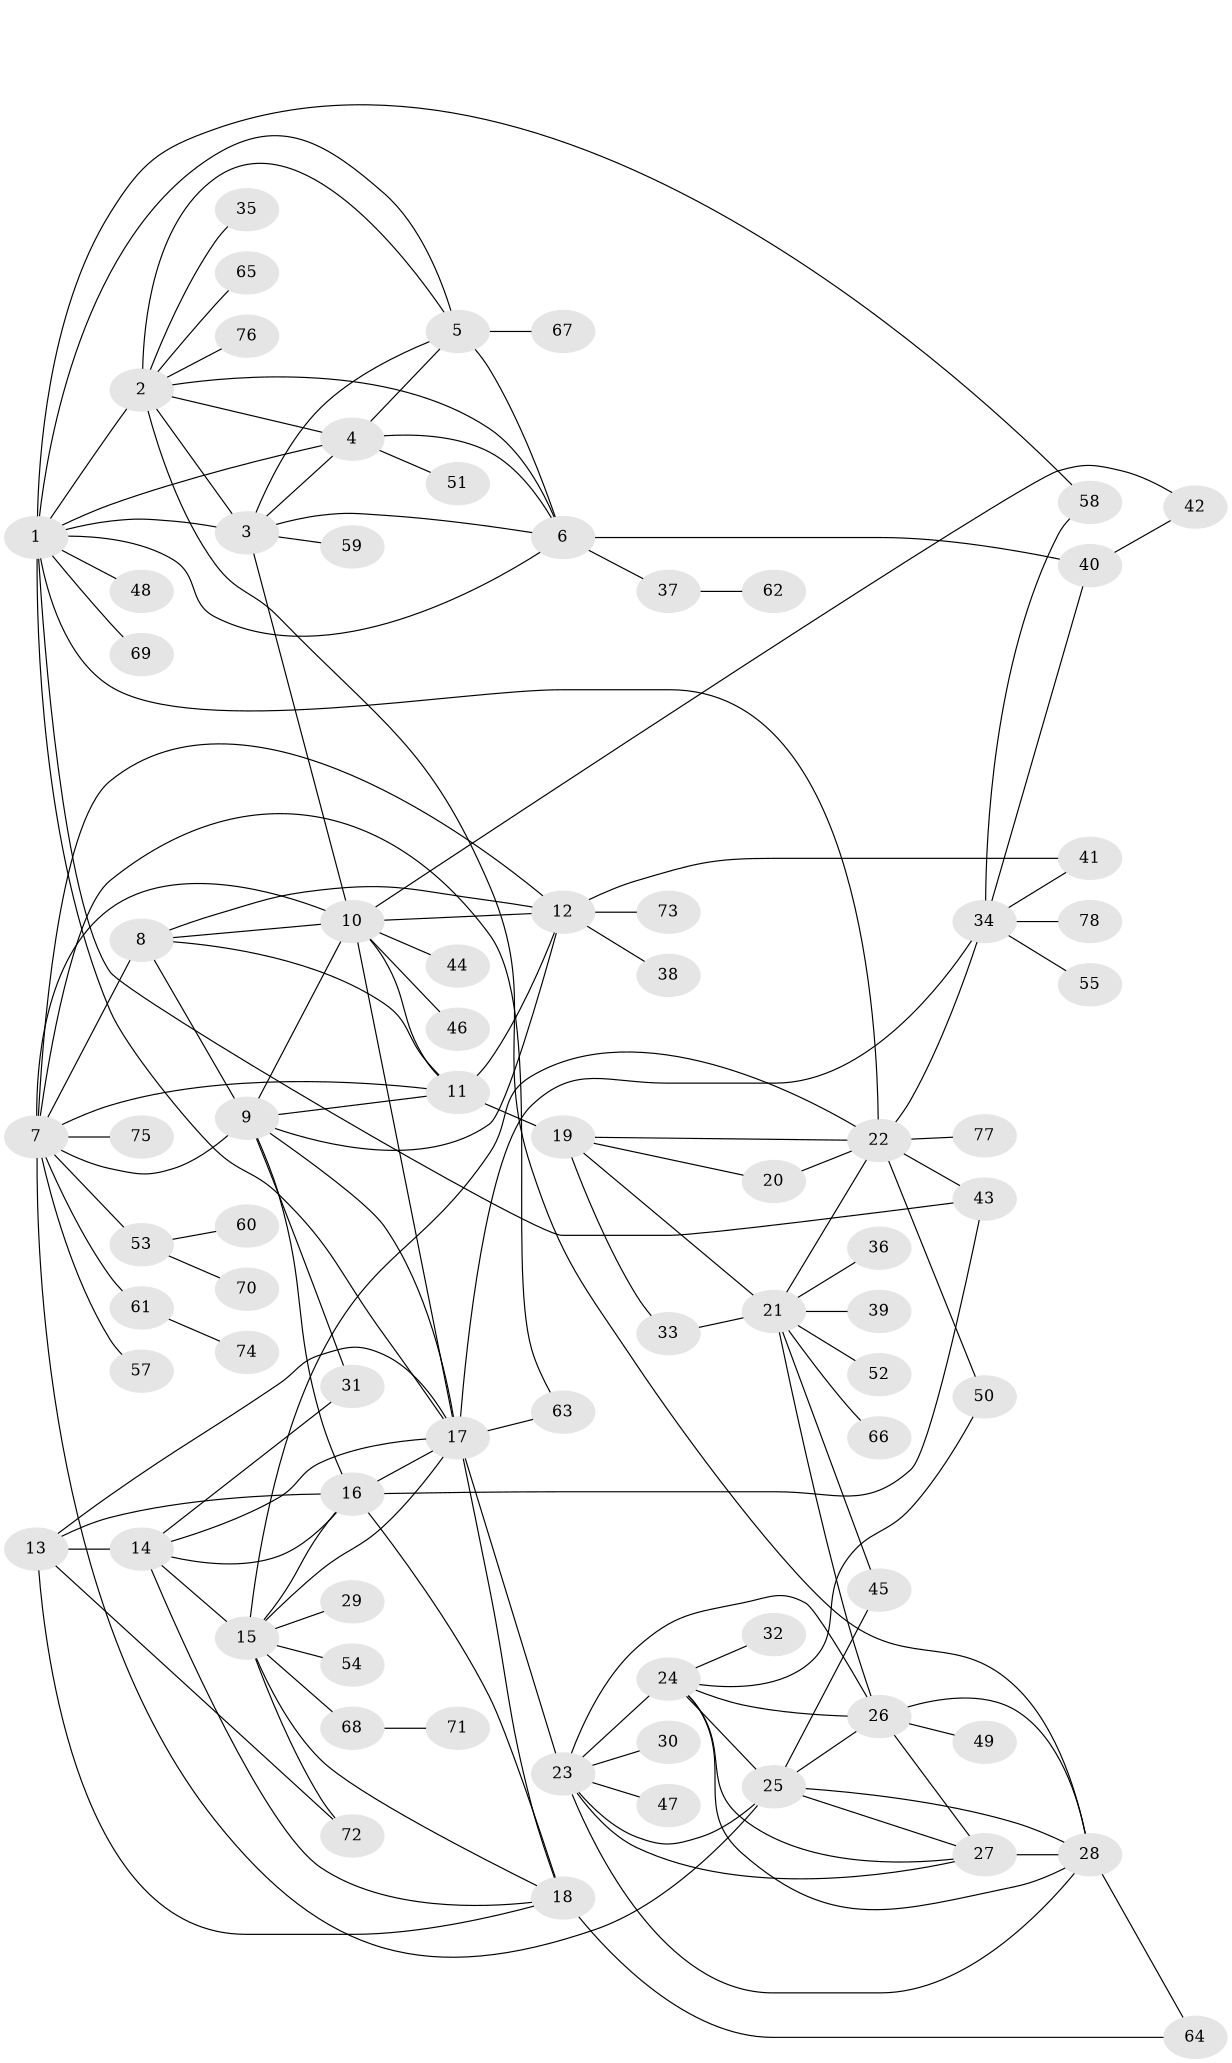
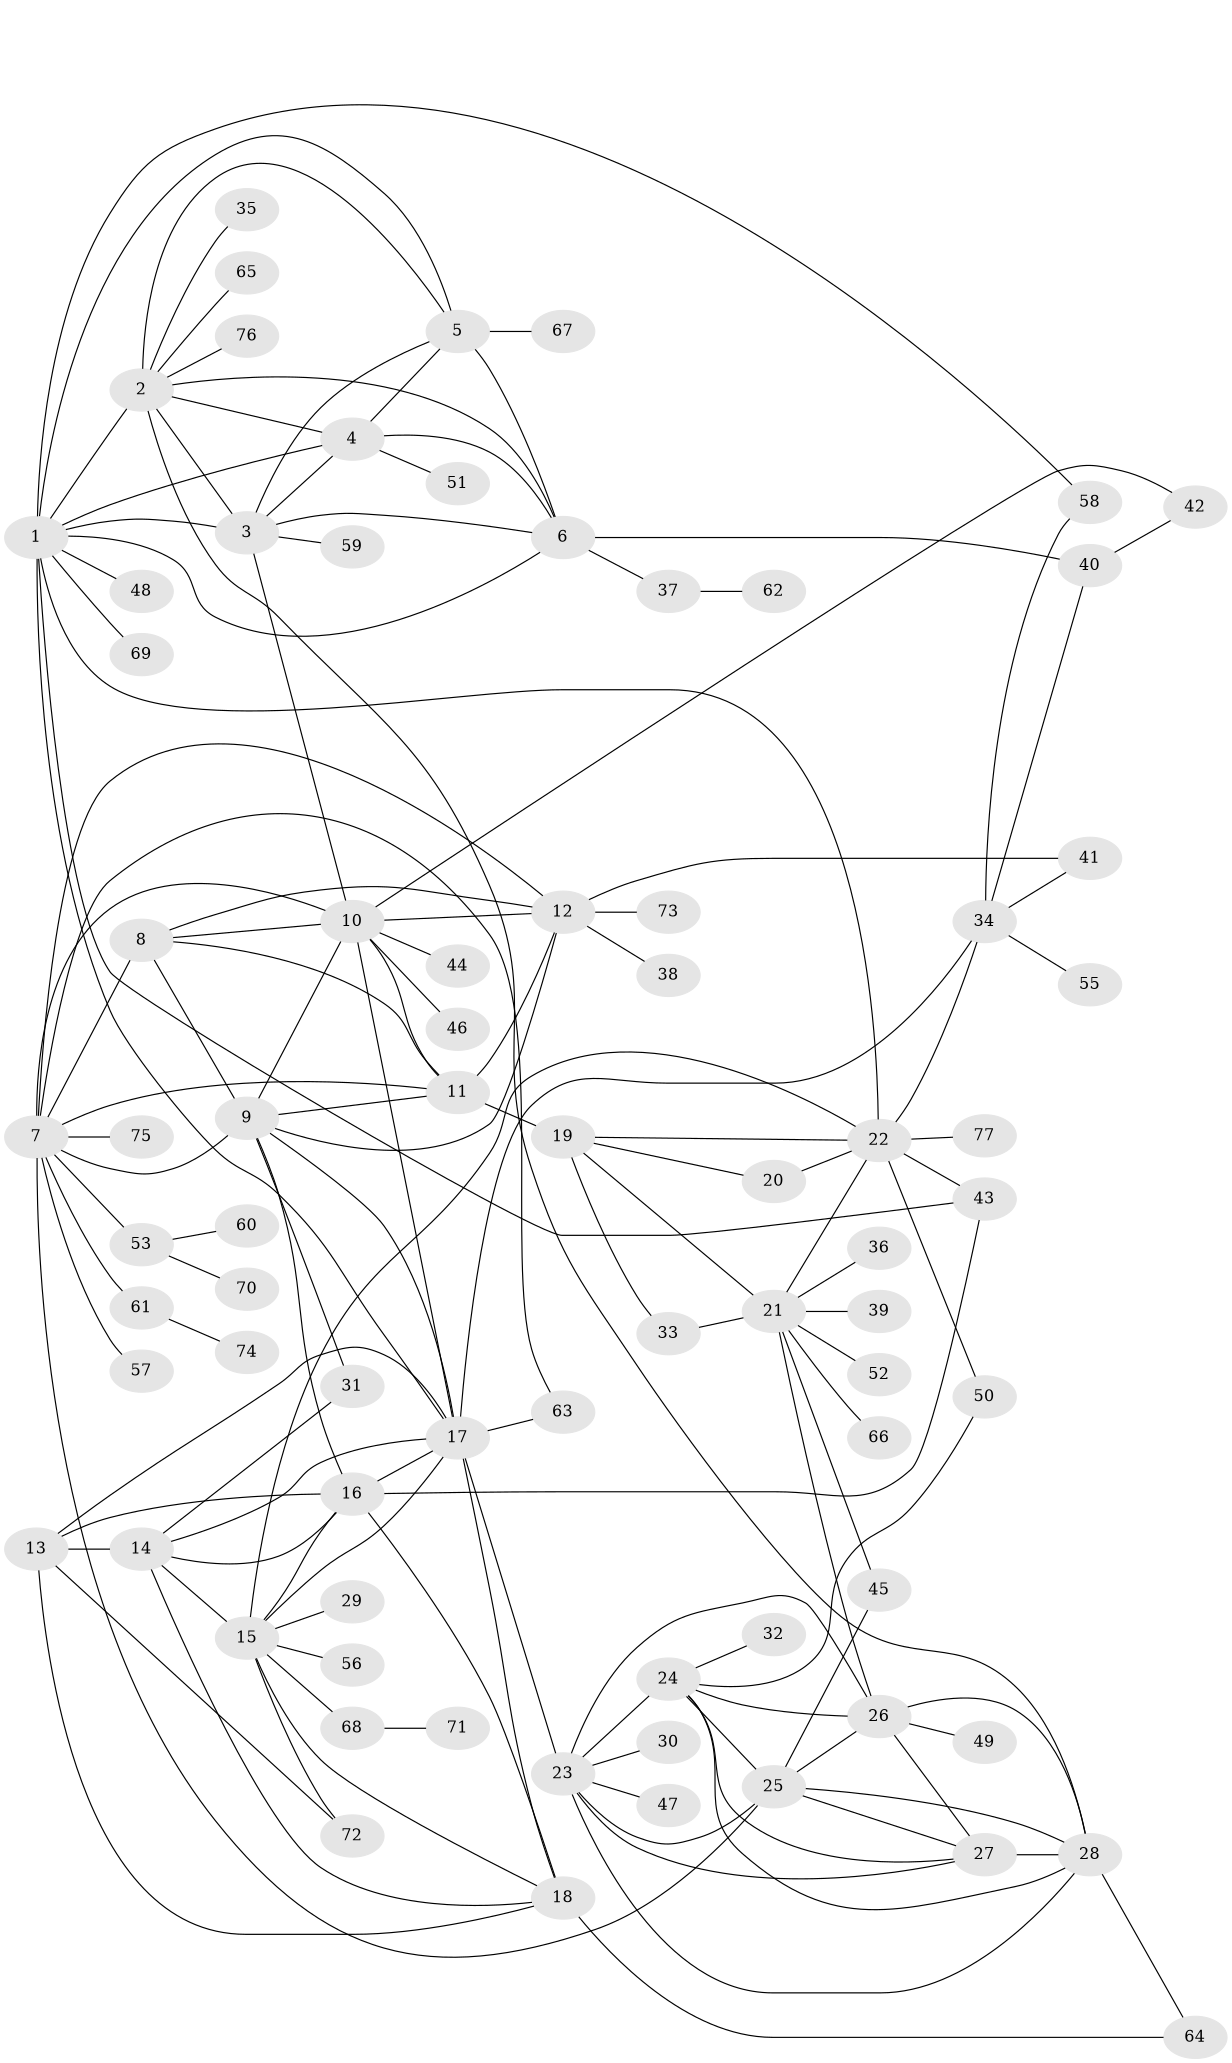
node "78": removed
node "54": label "54" -> "56"
